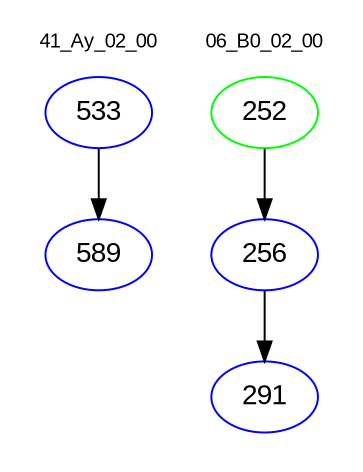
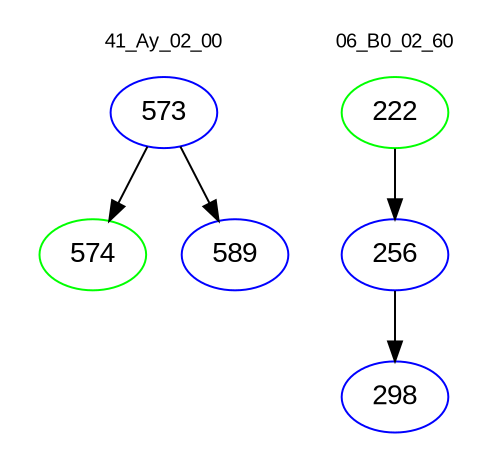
cluster "06_B0_02_00": label "06_B0_02_00" -> "06_B0_02_60"
node "533": label "533" -> "573"
node "252": label "252" -> "222"
node "574": added
node "291": label "291" -> "298"
